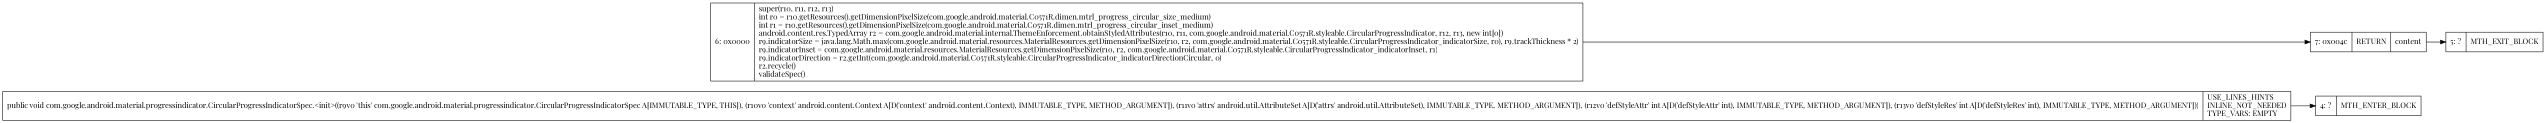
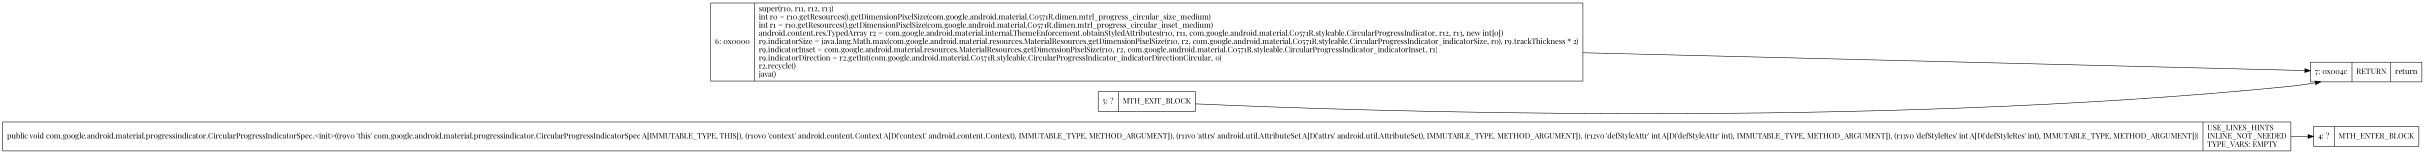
node "7: 0x004c": text "content" -> "return"
edge "7: 0x004c" -> "5: ?": reversed
node "6: 0x0000": text "validateSpec()" -> "java()"
